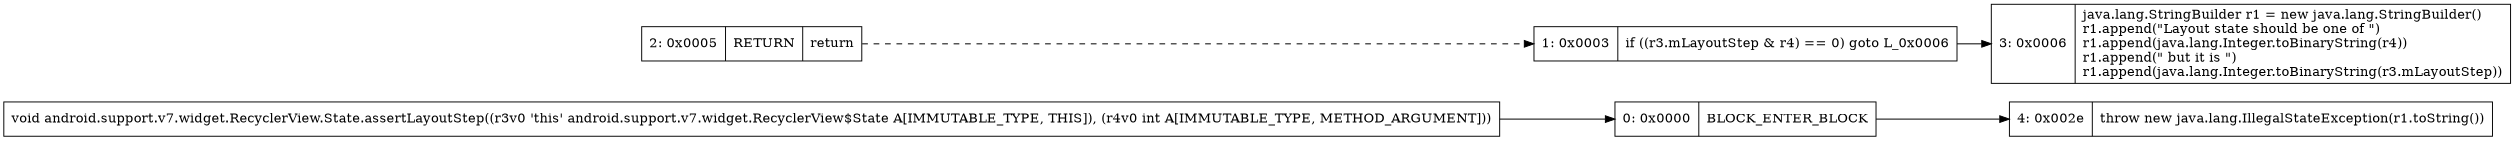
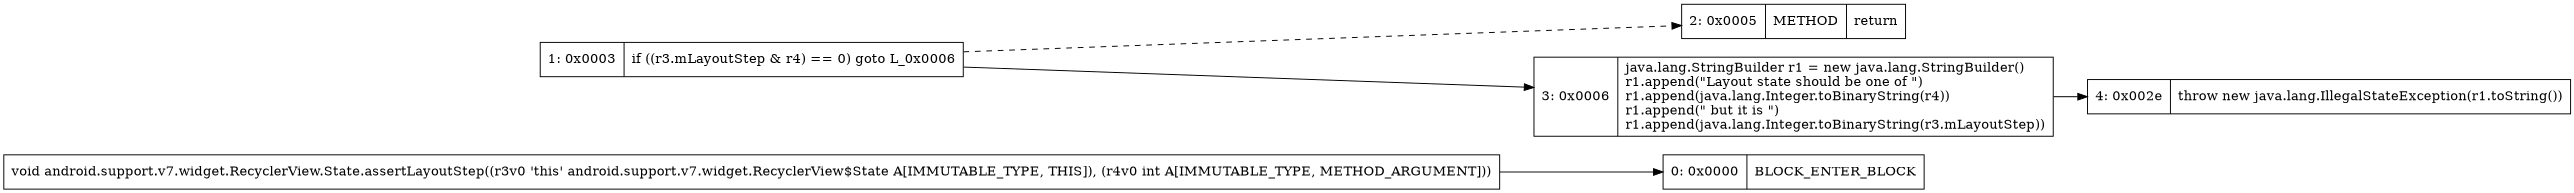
node "2: 0x0005": text "RETURN" -> "METHOD"
edge "2: 0x0005" -> "1: 0x0003": reversed
edge "0: 0x0000" -> "4: 0x002e": now "3: 0x0006" -> "4: 0x002e"
